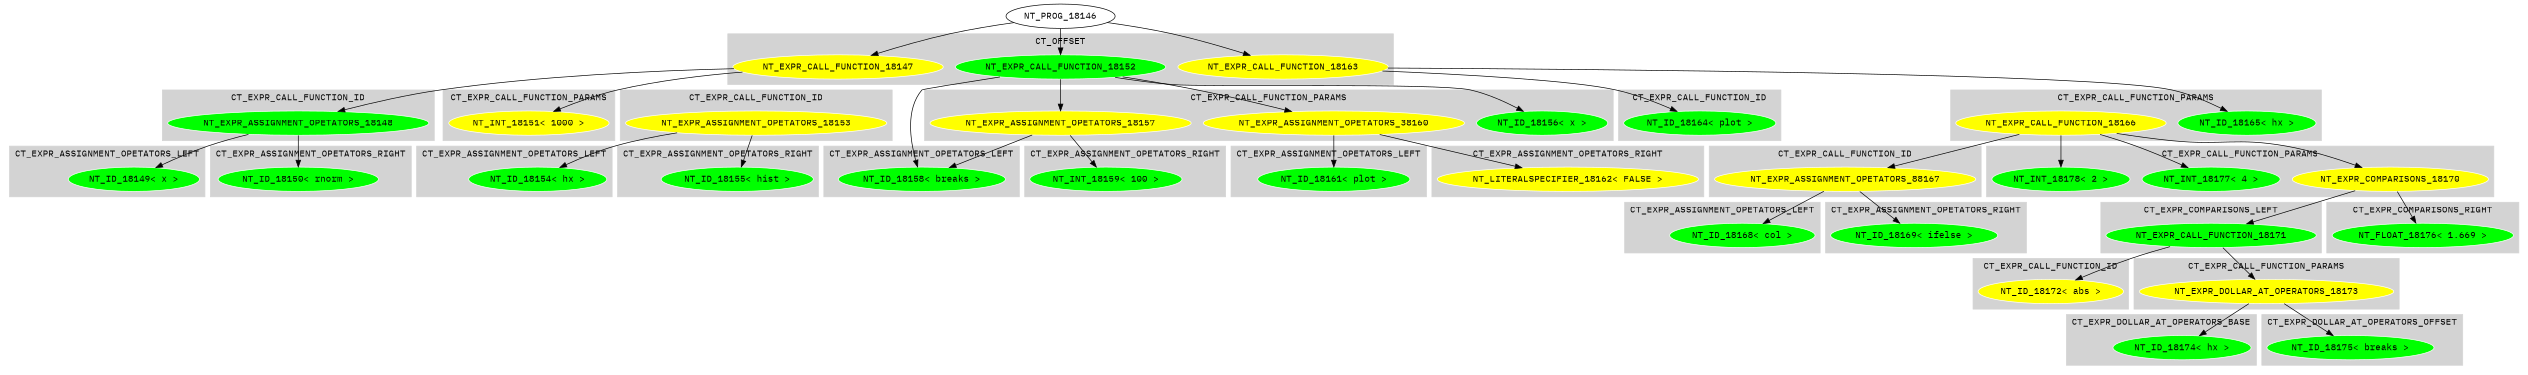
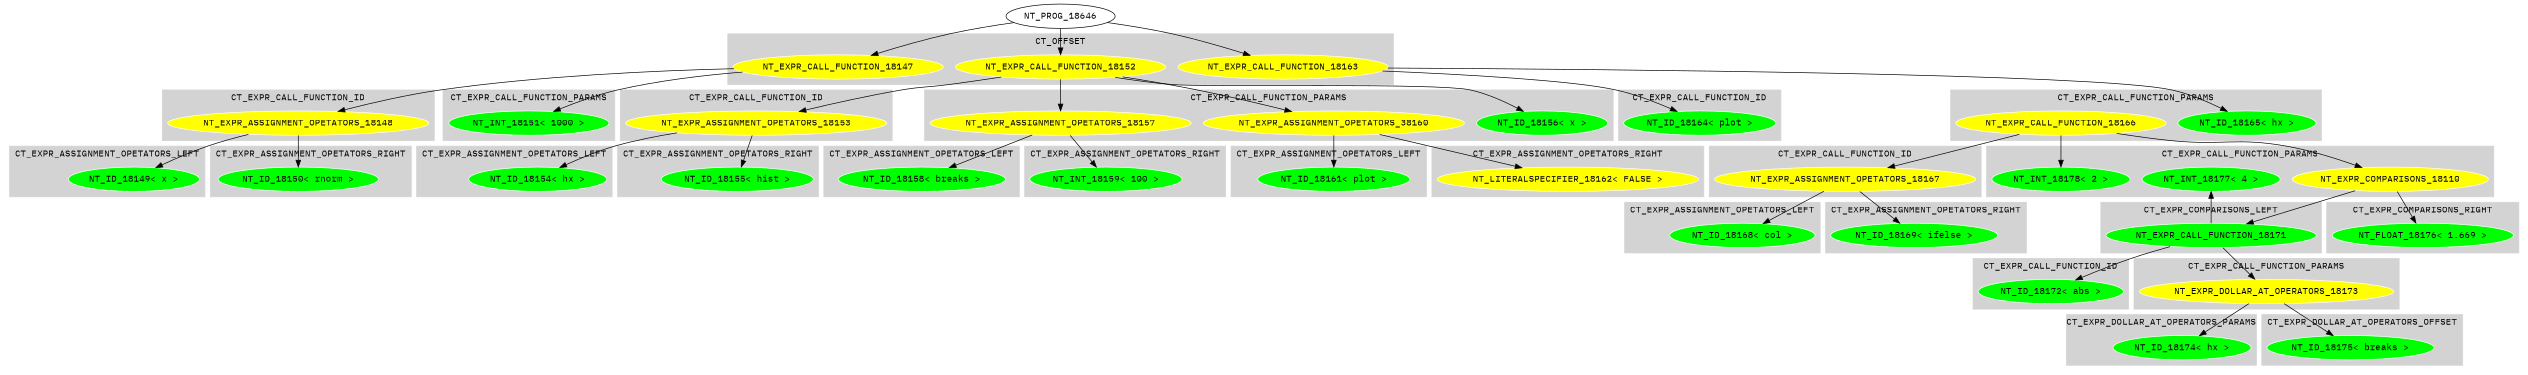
node "NT_PROG_18146": label "NT_PROG_18146" -> "NT_PROG_18646"
node "NT_EXPR_CALL_FUNCTION_18152": fillcolor green -> yellow
edge "NT_EXPR_CALL_FUNCTION_18152" -> "NT_ID_18158< breaks >": now "NT_EXPR_CALL_FUNCTION_18152" -> "NT_EXPR_ASSIGNMENT_OPETATORS_18153"
node "NT_EXPR_ASSIGNMENT_OPETATORS_18148": fillcolor green -> yellow
node "NT_INT_18151< 1000 >": fillcolor yellow -> green
edge "NT_EXPR_CALL_FUNCTION_18166" -> "NT_INT_18177< 4 >": now "NT_EXPR_CALL_FUNCTION_18171" -> "NT_INT_18177< 4 >"
node "NT_EXPR_ASSIGNMENT_OPETATORS_88167": label "NT_EXPR_ASSIGNMENT_OPETATORS_88167" -> "NT_EXPR_ASSIGNMENT_OPETATORS_18167"
node "NT_EXPR_COMPARISONS_18170": label "NT_EXPR_COMPARISONS_18170" -> "NT_EXPR_COMPARISONS_18110"
node "NT_ID_18172< abs >": fillcolor yellow -> green
cluster "CT_EXPR_DOLLAR_AT_OPERATORS_BASE": label "CT_EXPR_DOLLAR_AT_OPERATORS_BASE" -> "CT_EXPR_DOLLAR_AT_OPERATORS_PARAMS"
